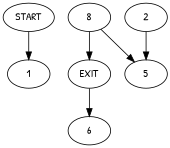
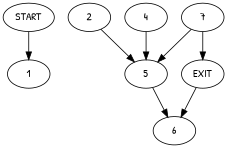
node "8": label "8" -> "7"
node "4": added
edge "5" -> "6": added
